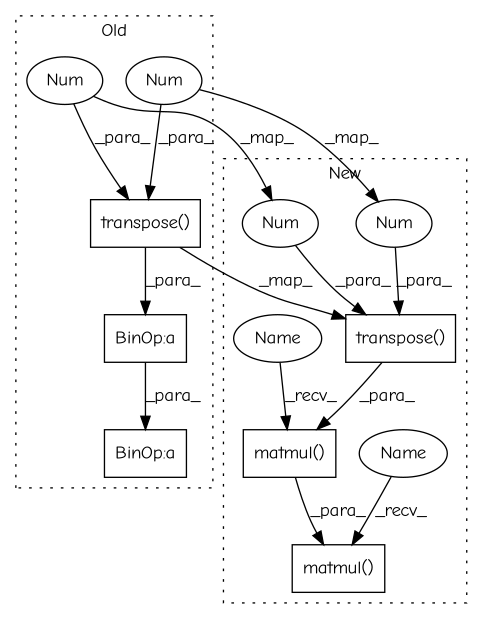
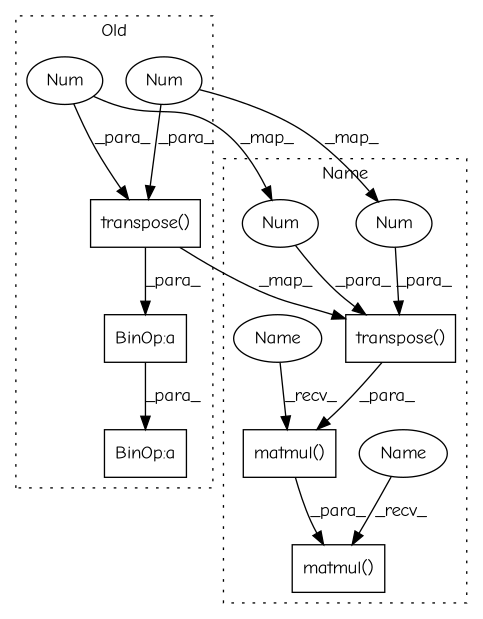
cluster "New": label "New" -> "Name"
